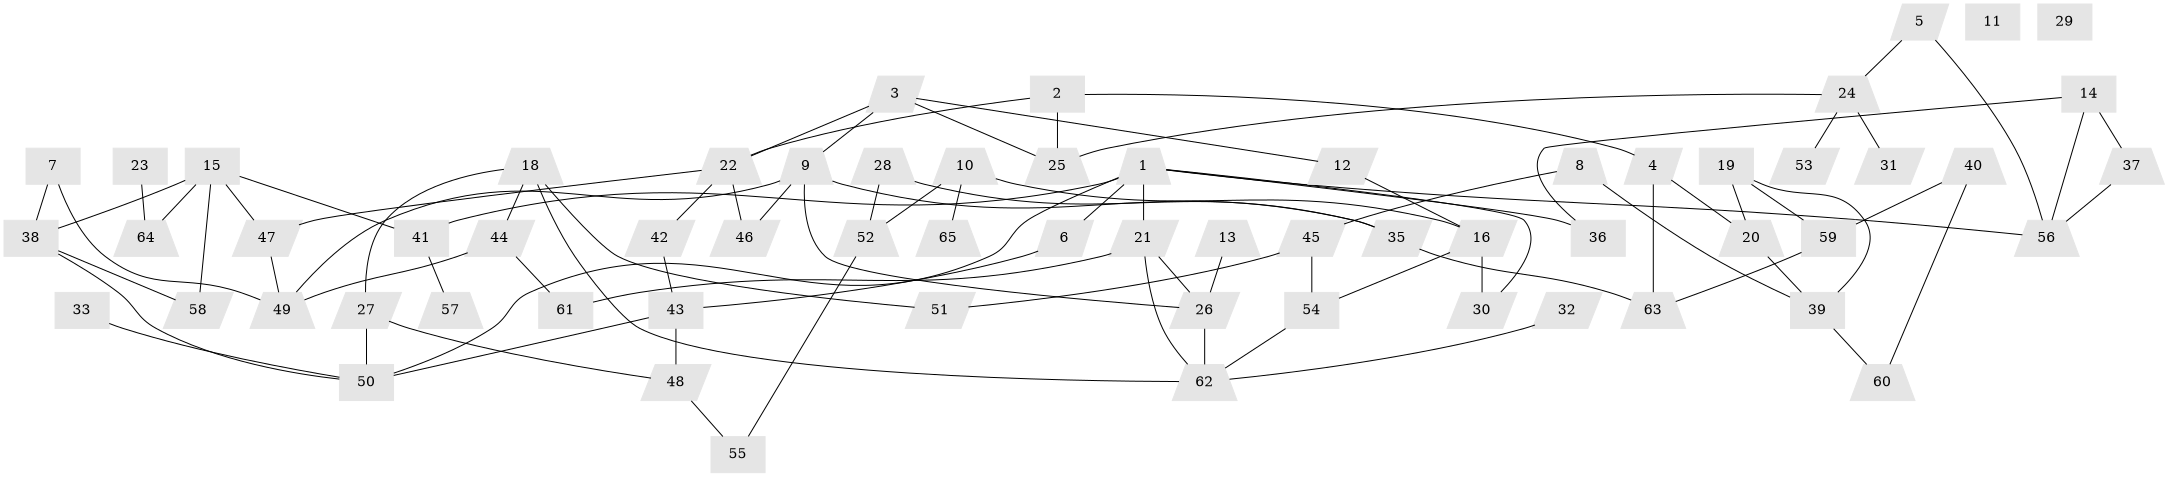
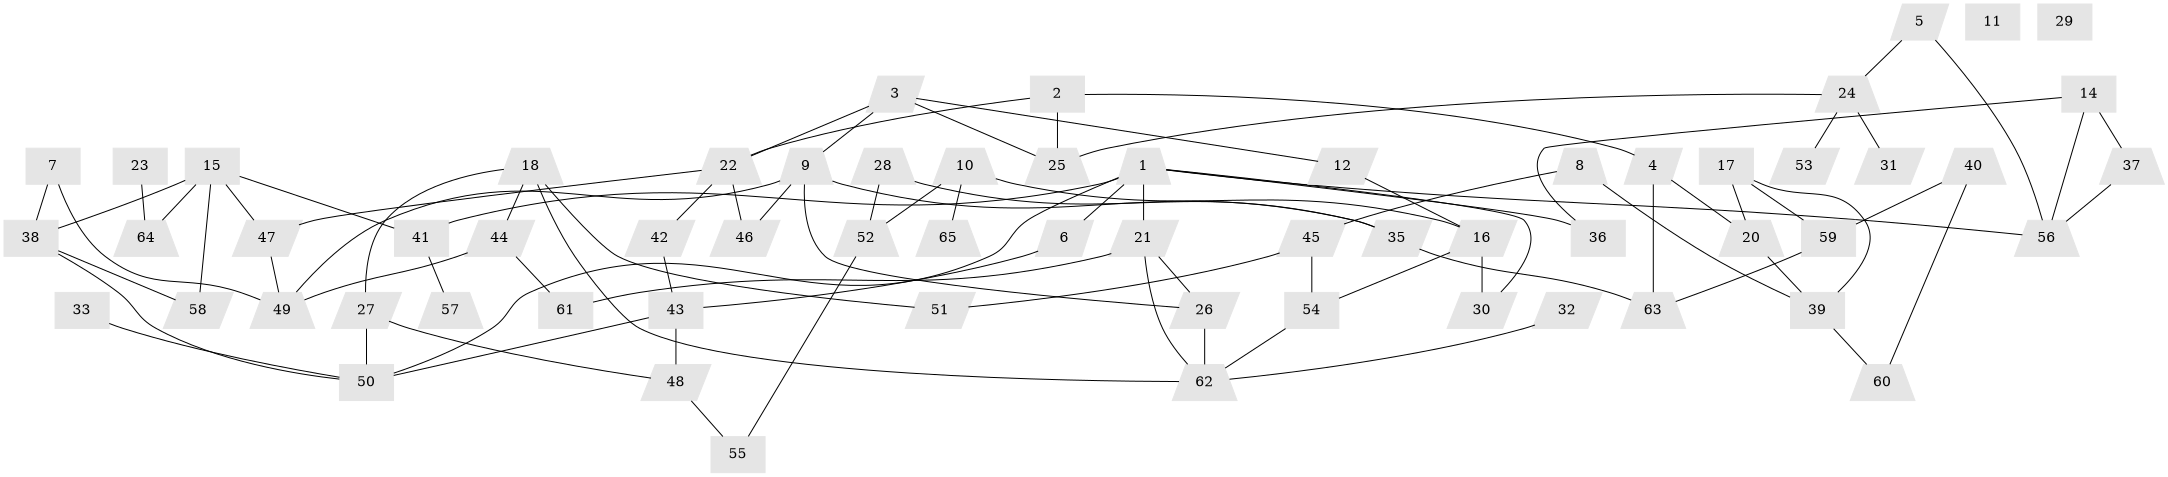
node "19": label "19" -> "17"
node "13": removed
